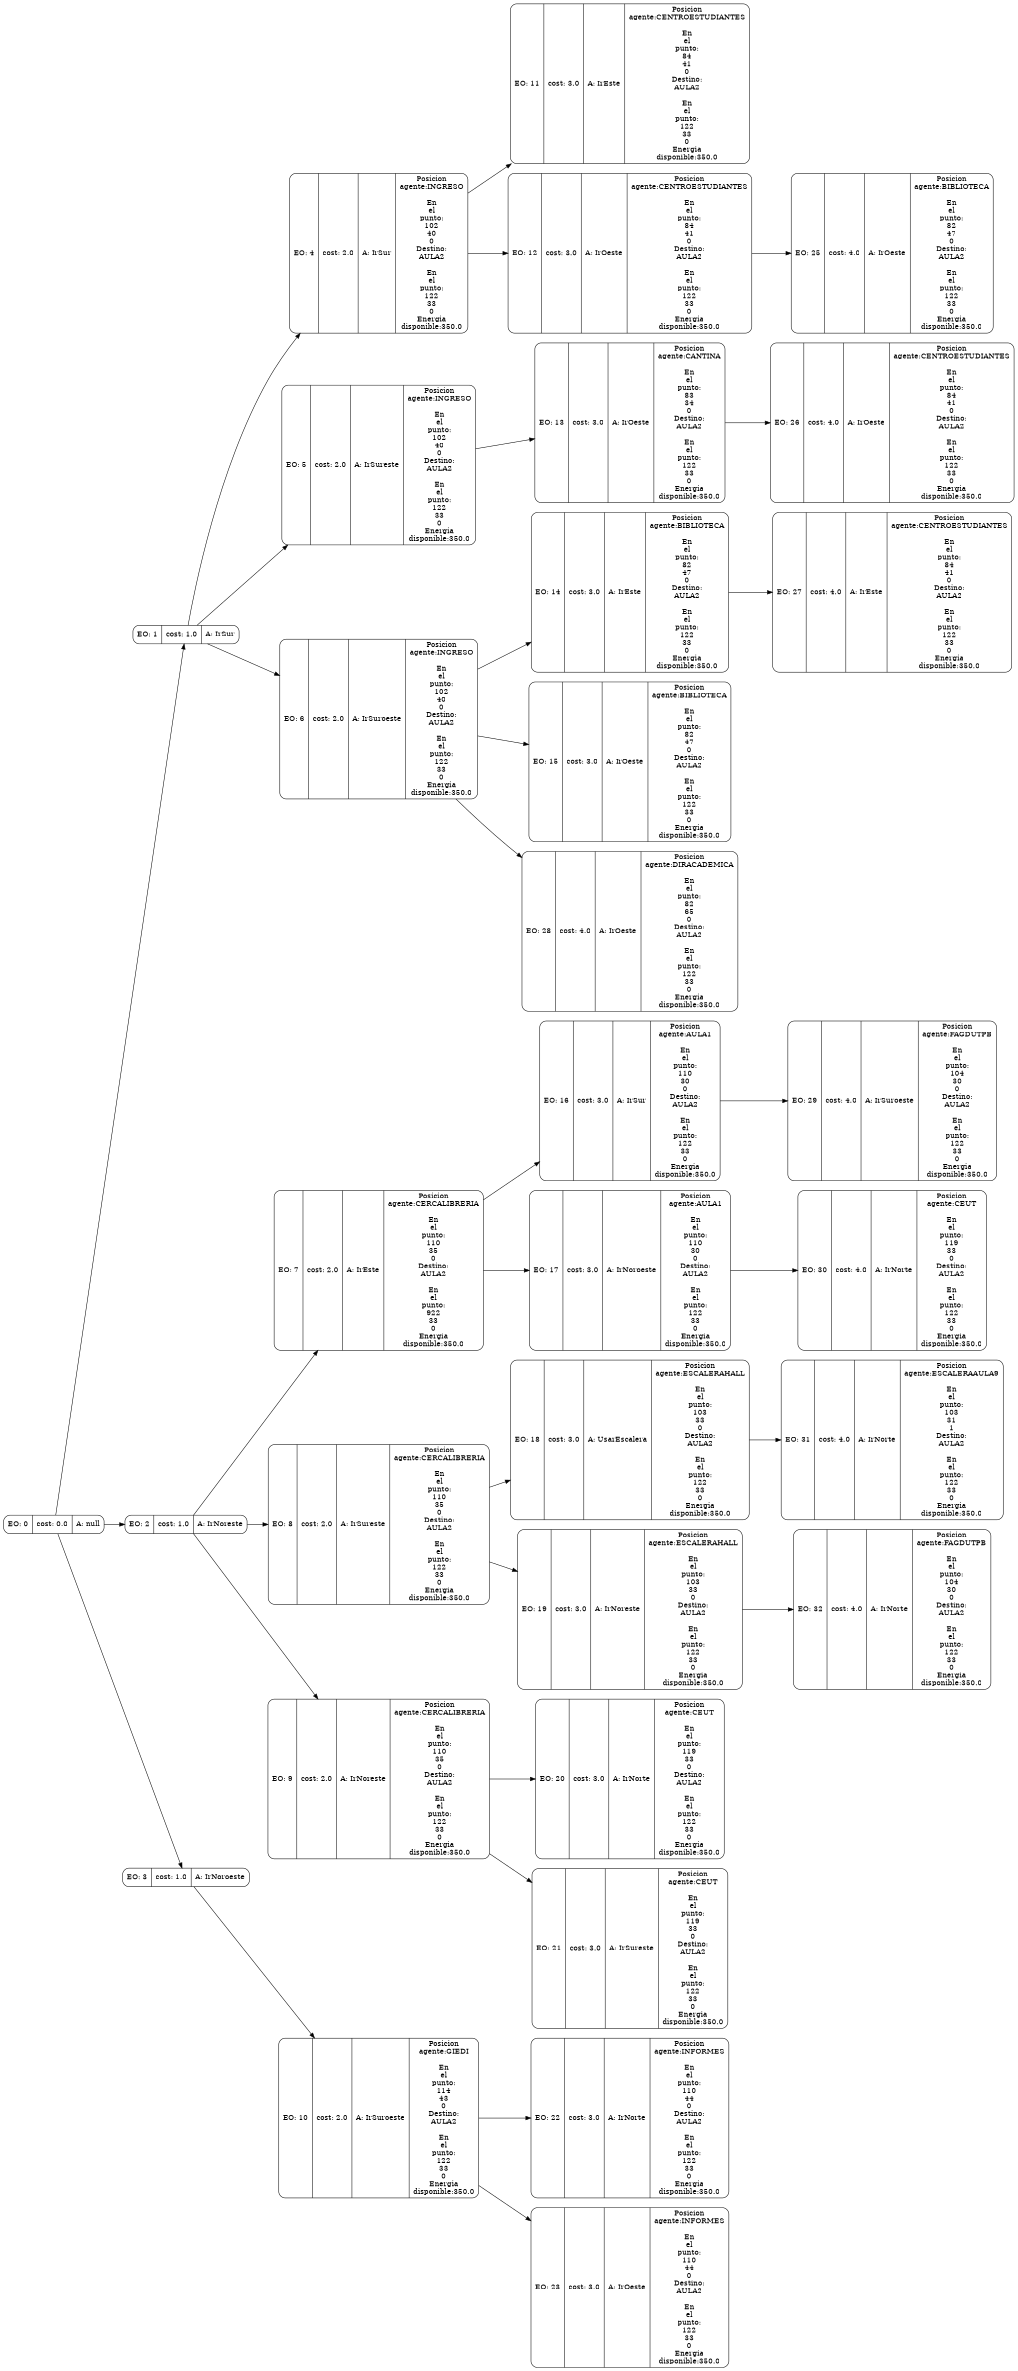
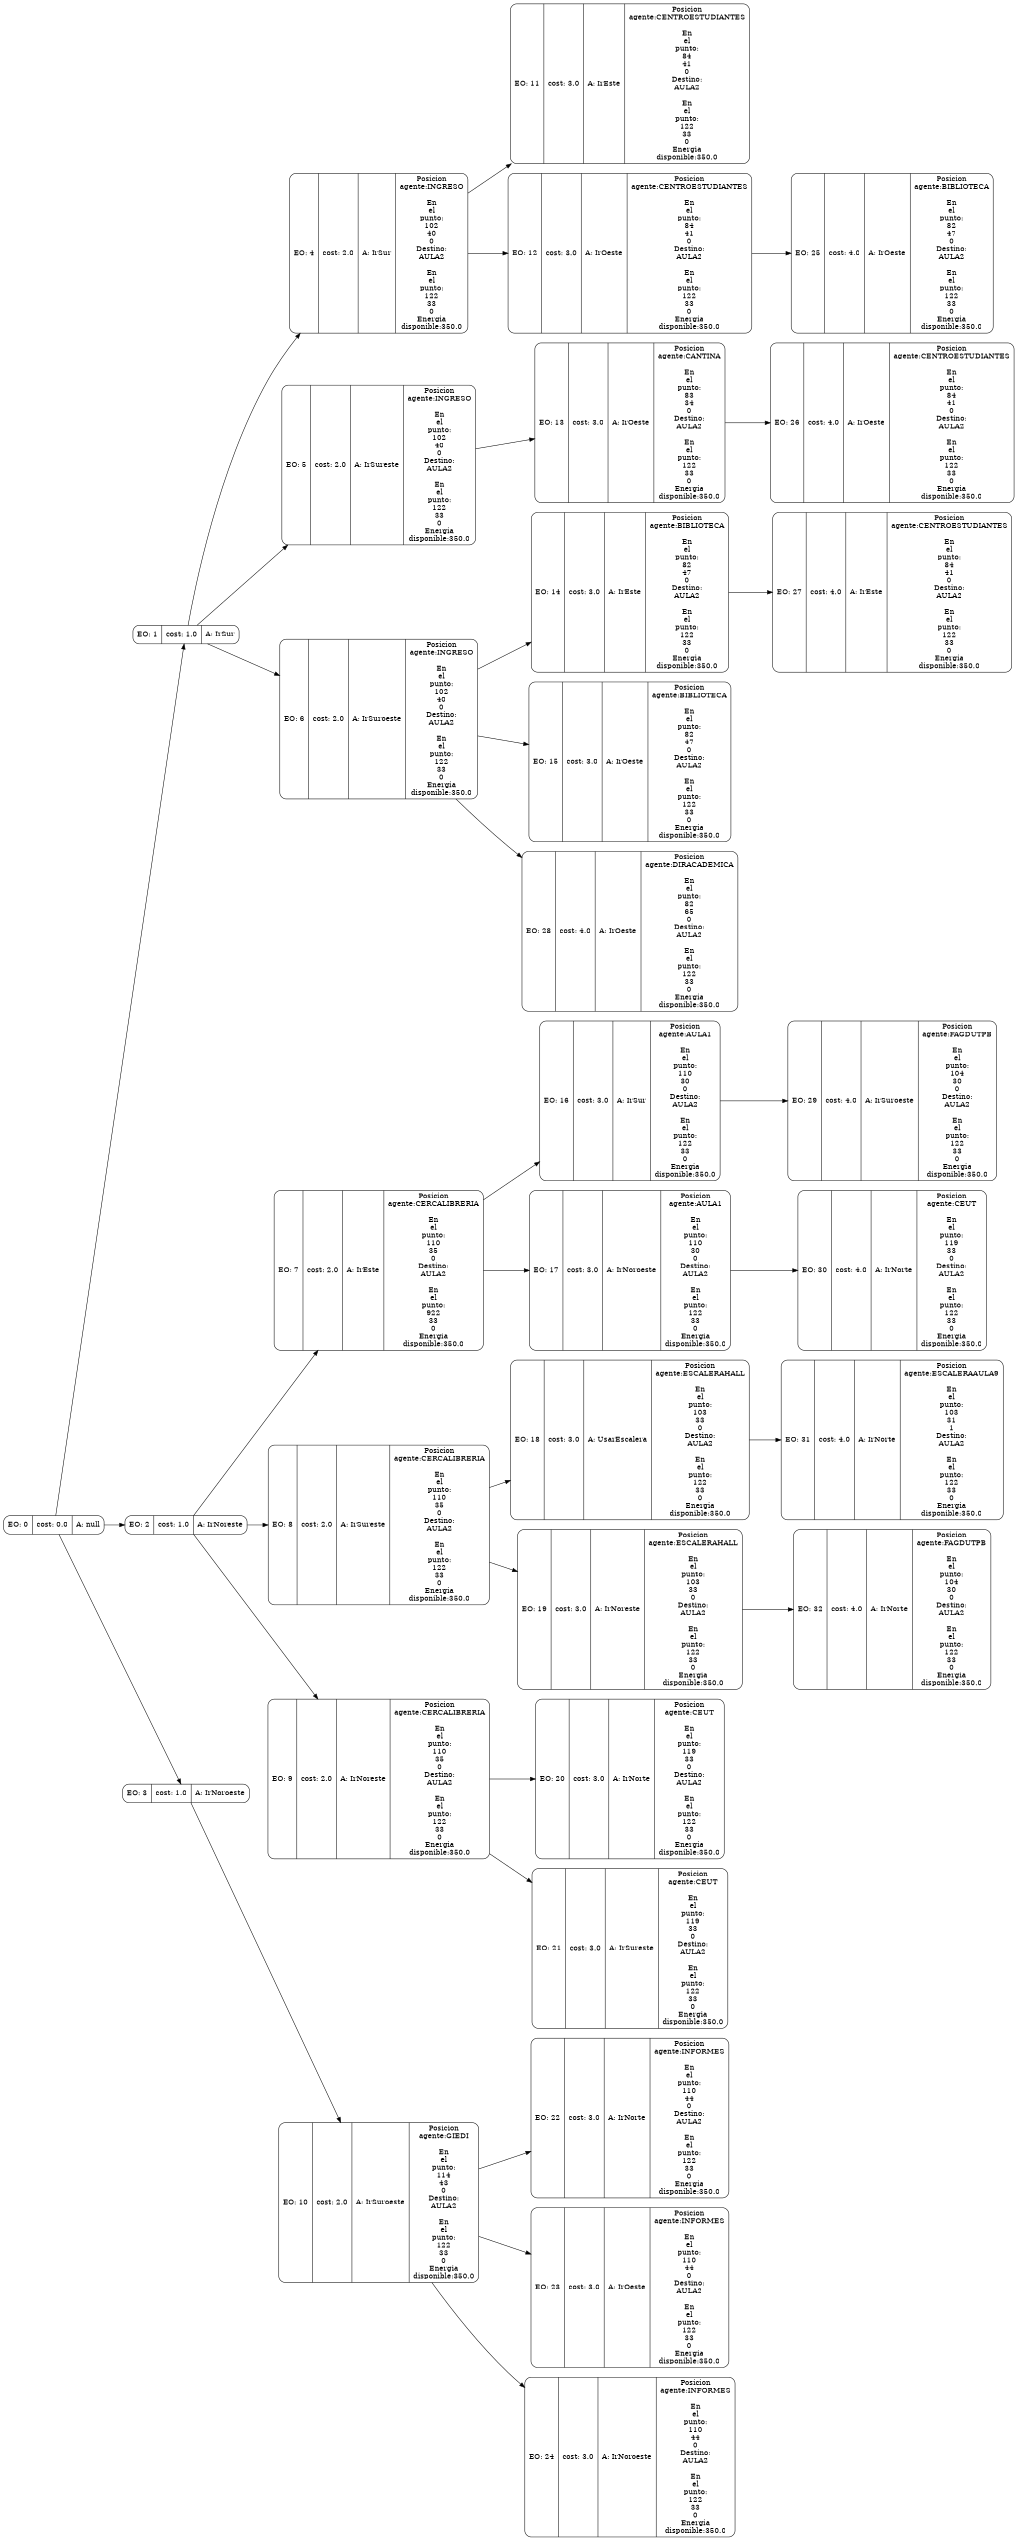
node "EO: 24": added
